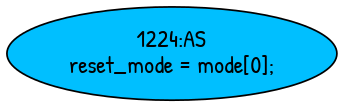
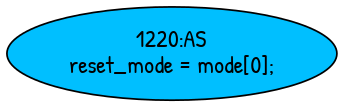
node "1224:AS reset_mode = mode[0];": label "1224:AS reset_mode = mode[0];" -> "1220:AS reset_mode = mode[0];"
